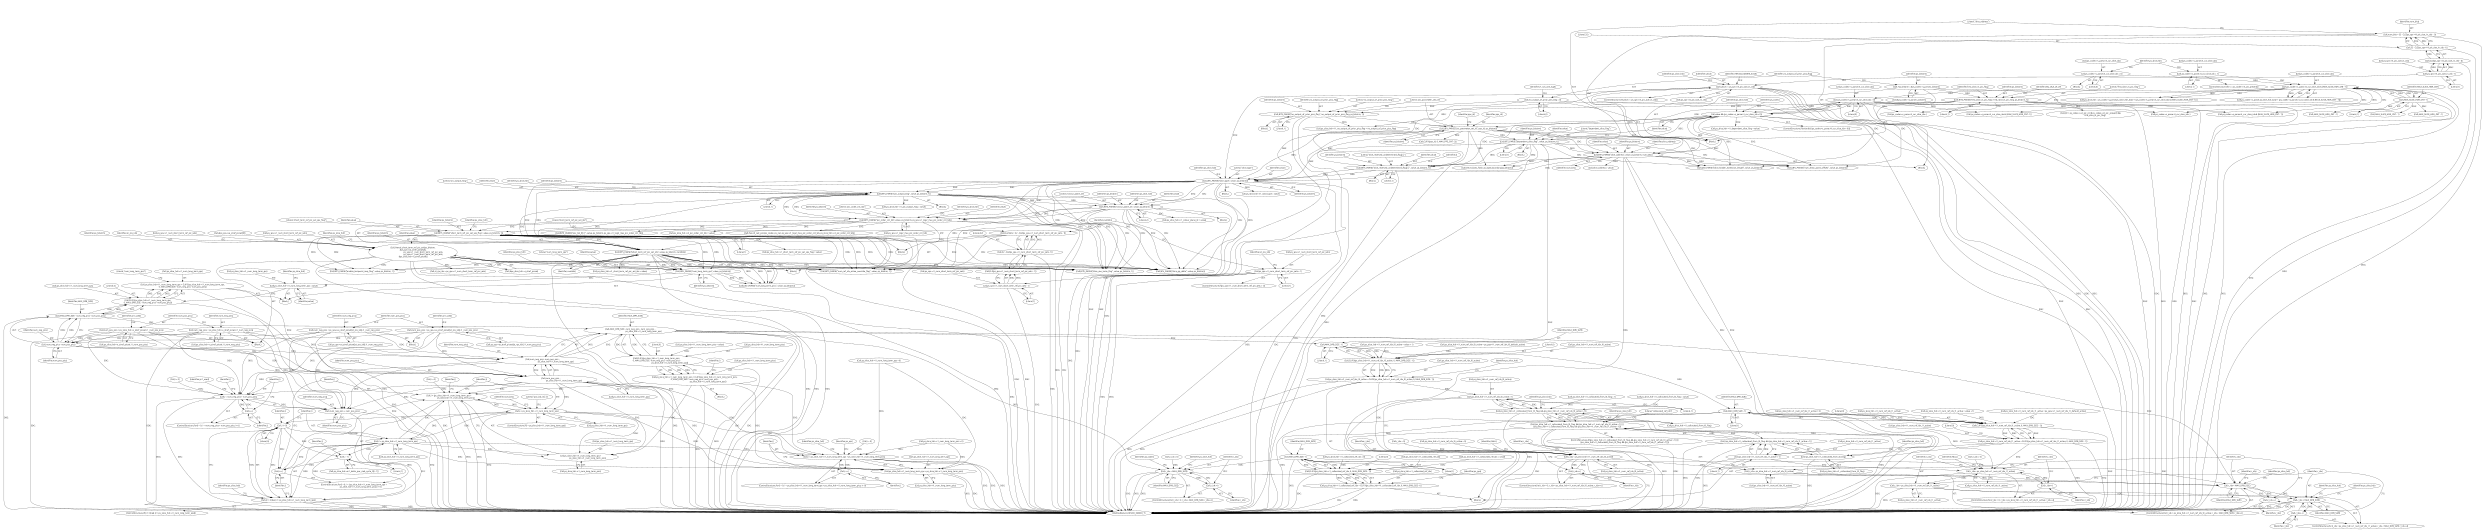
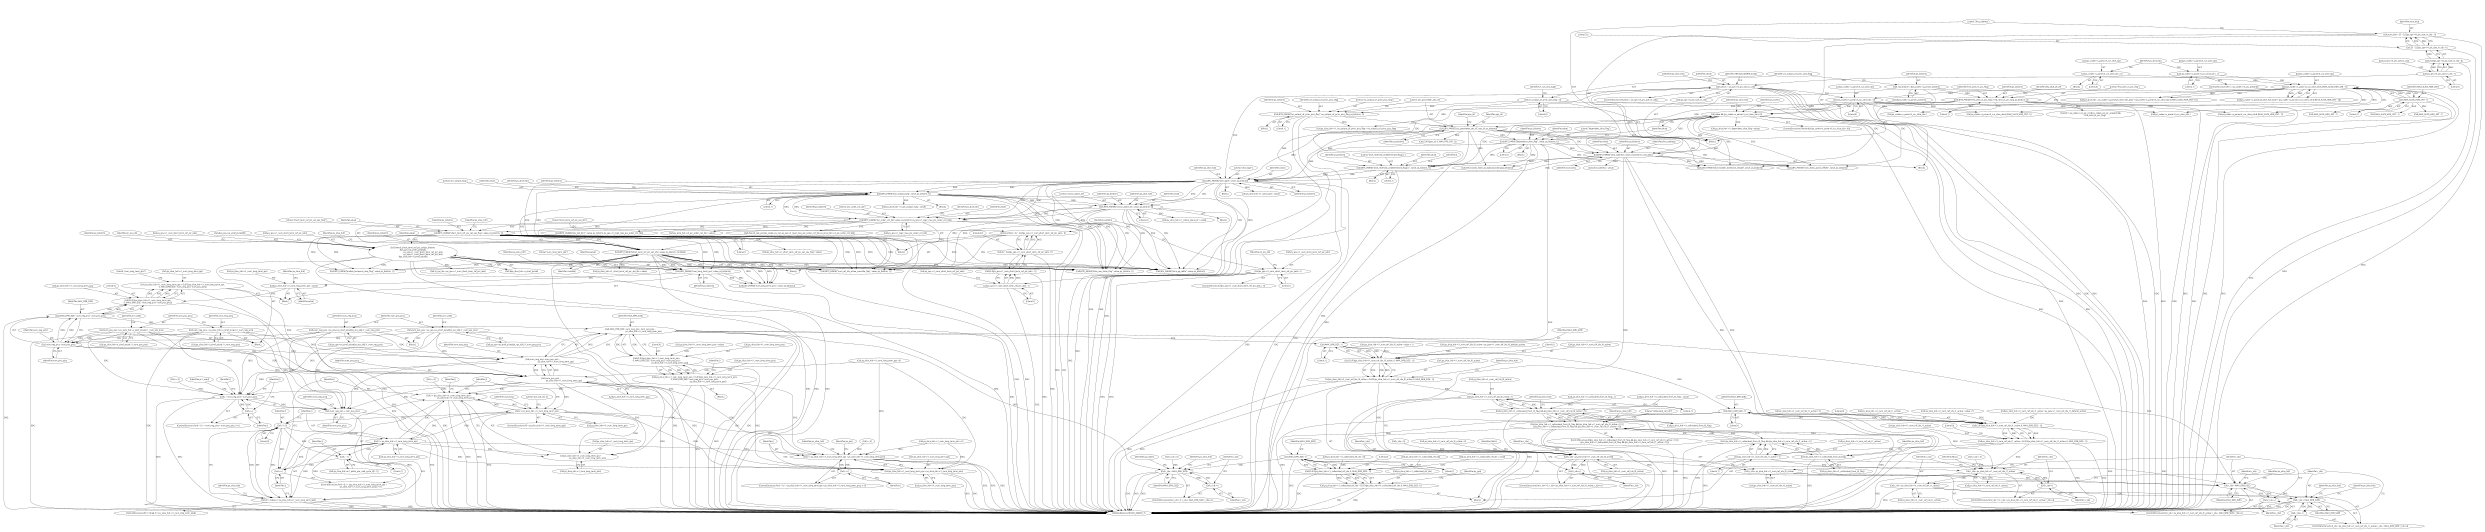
edge "(Call,value && (ps_codec->s_parse.i4_cur_slice_idx > 0))" -> "(Call,ps_codec->s_parse.i4_cur_slice_idx > 0)": now "(Call,value >= ps_sps->i4_pic_size_in_ctb)" -> "(Call,ps_codec->s_parse.i4_cur_slice_idx > 0)"
edge "(Call,ps_slice_hdr->i1_num_long_term_sps = 0)" -> "(Call,num_pos_pics - ps_slice_hdr->i1_num_long_term_sps)": added, label "DDG:"
edge "(Call,CLZ(ps_sps->i1_num_short_term_ref_pic_sets - 1))" -> "(MethodReturn,IHEVCD_ERROR_T)": added, label "DDG:"
